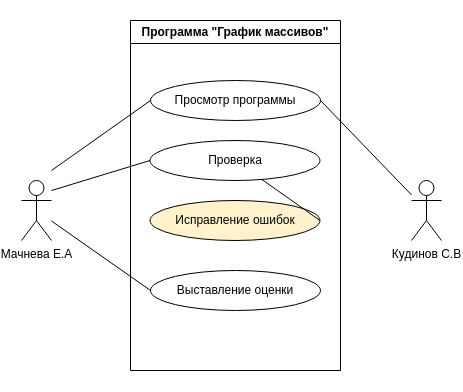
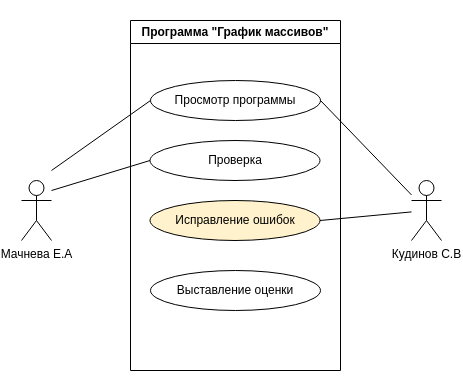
edge "Проверка" -- "Исправление ошибок": now "Кудинов С.В" -- "Исправление ошибок"
edge "Мачнева Е.А" -- "Выставление оценки": removed
